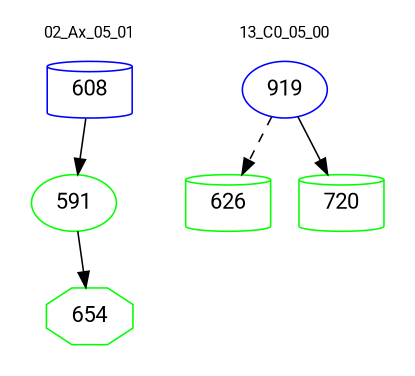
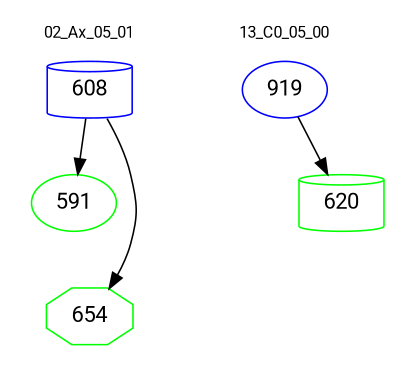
node "626": removed
node "720": label "720" -> "620"
edge "591" -> "654": now "608" -> "654"
